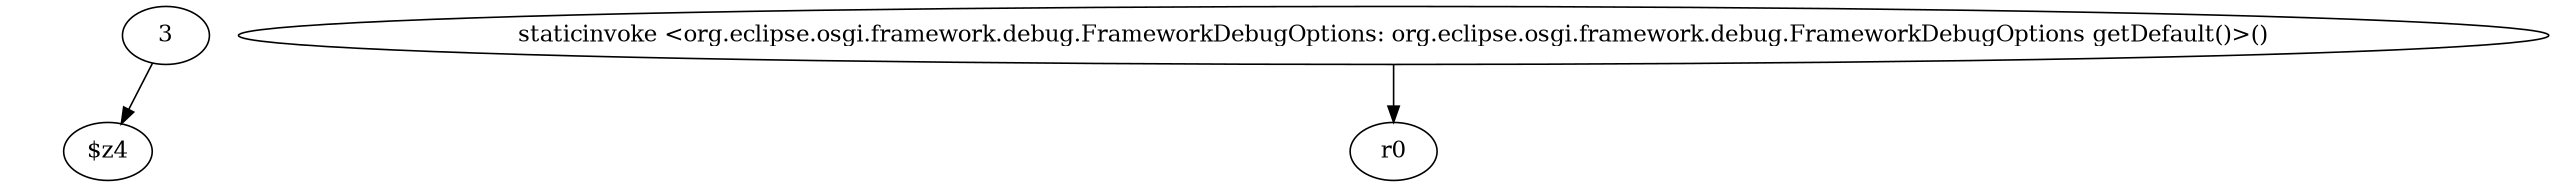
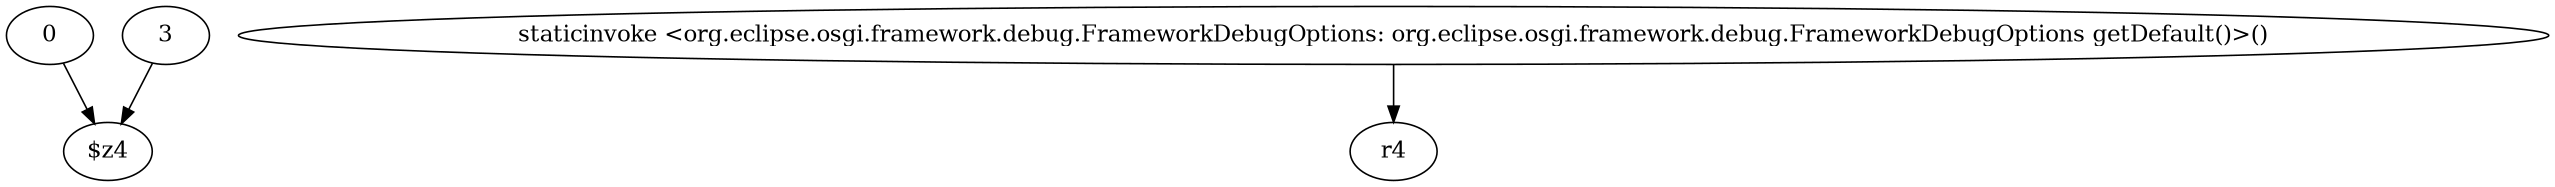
node "0": added
node "r0": label "r0" -> "r4"
